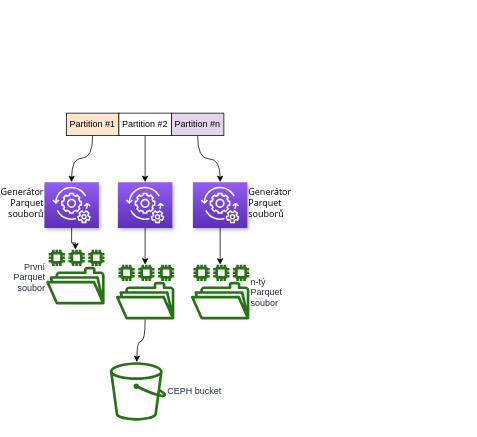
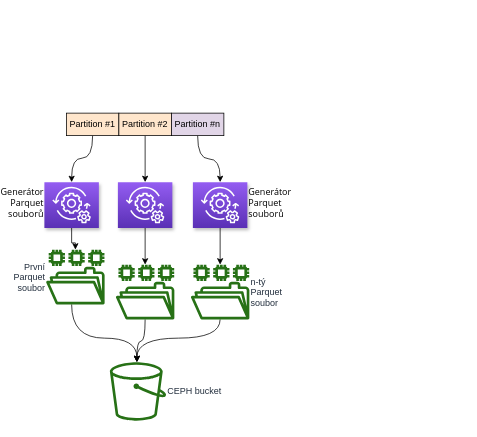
node "Partition #2": fillcolor #ffffff -> #ffe6cc
edge "První Parquet soubor" -> "CEPH bucket": added
edge "n-tý Parquet soubor" -> "CEPH bucket": added
